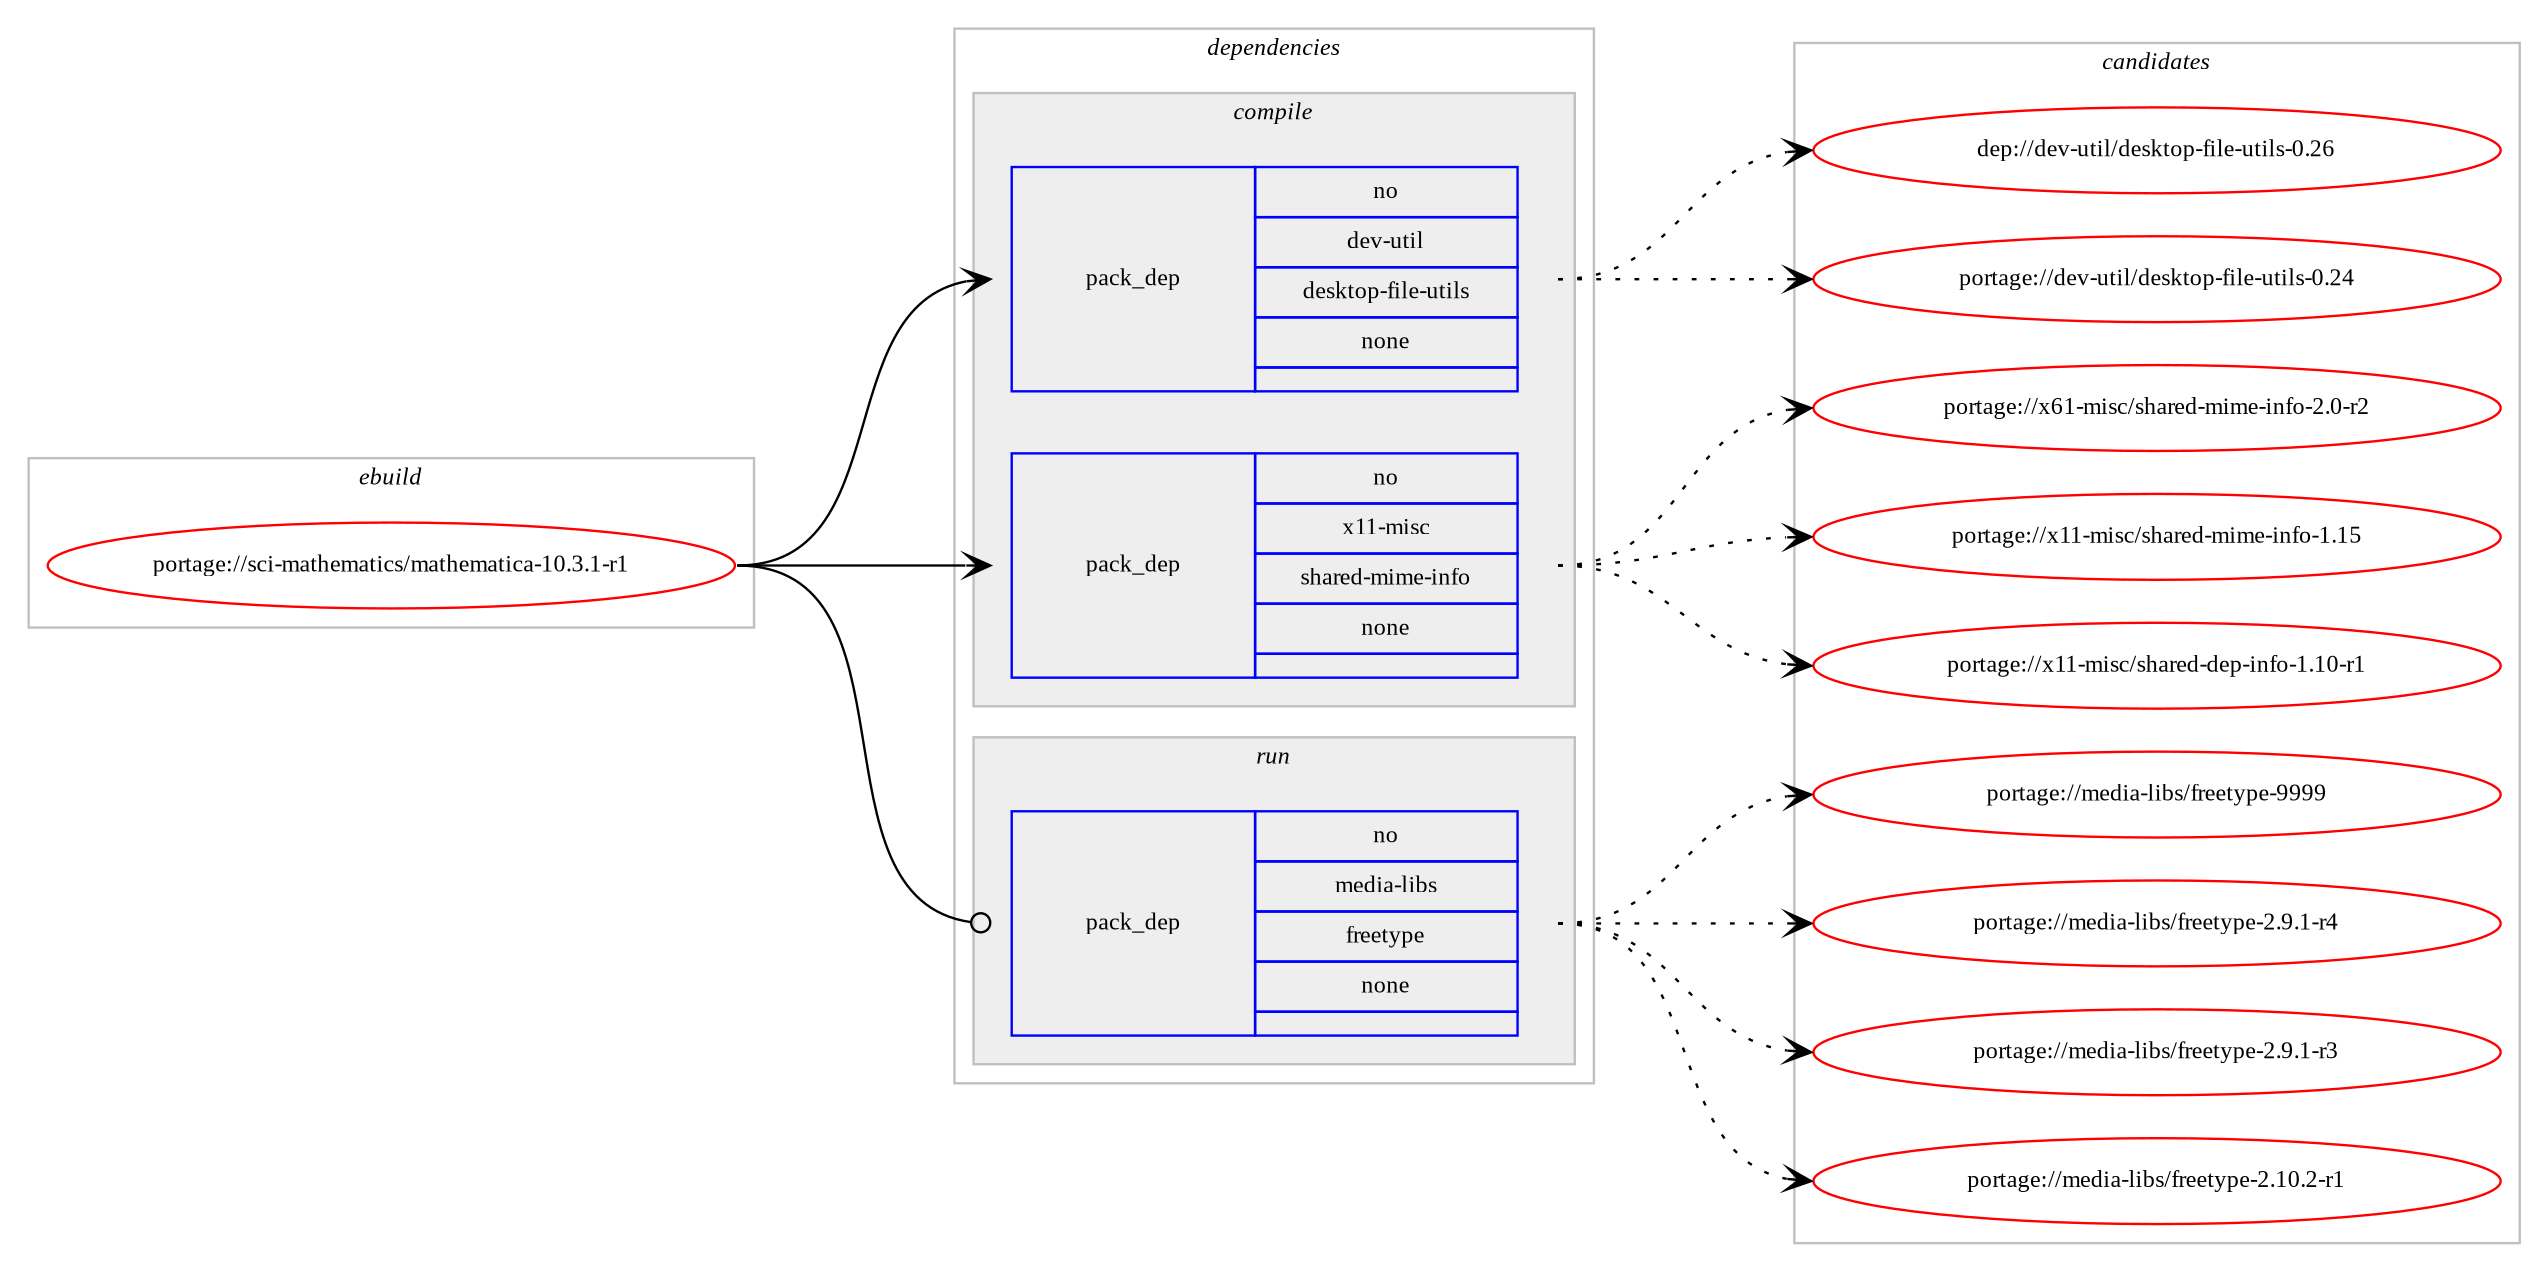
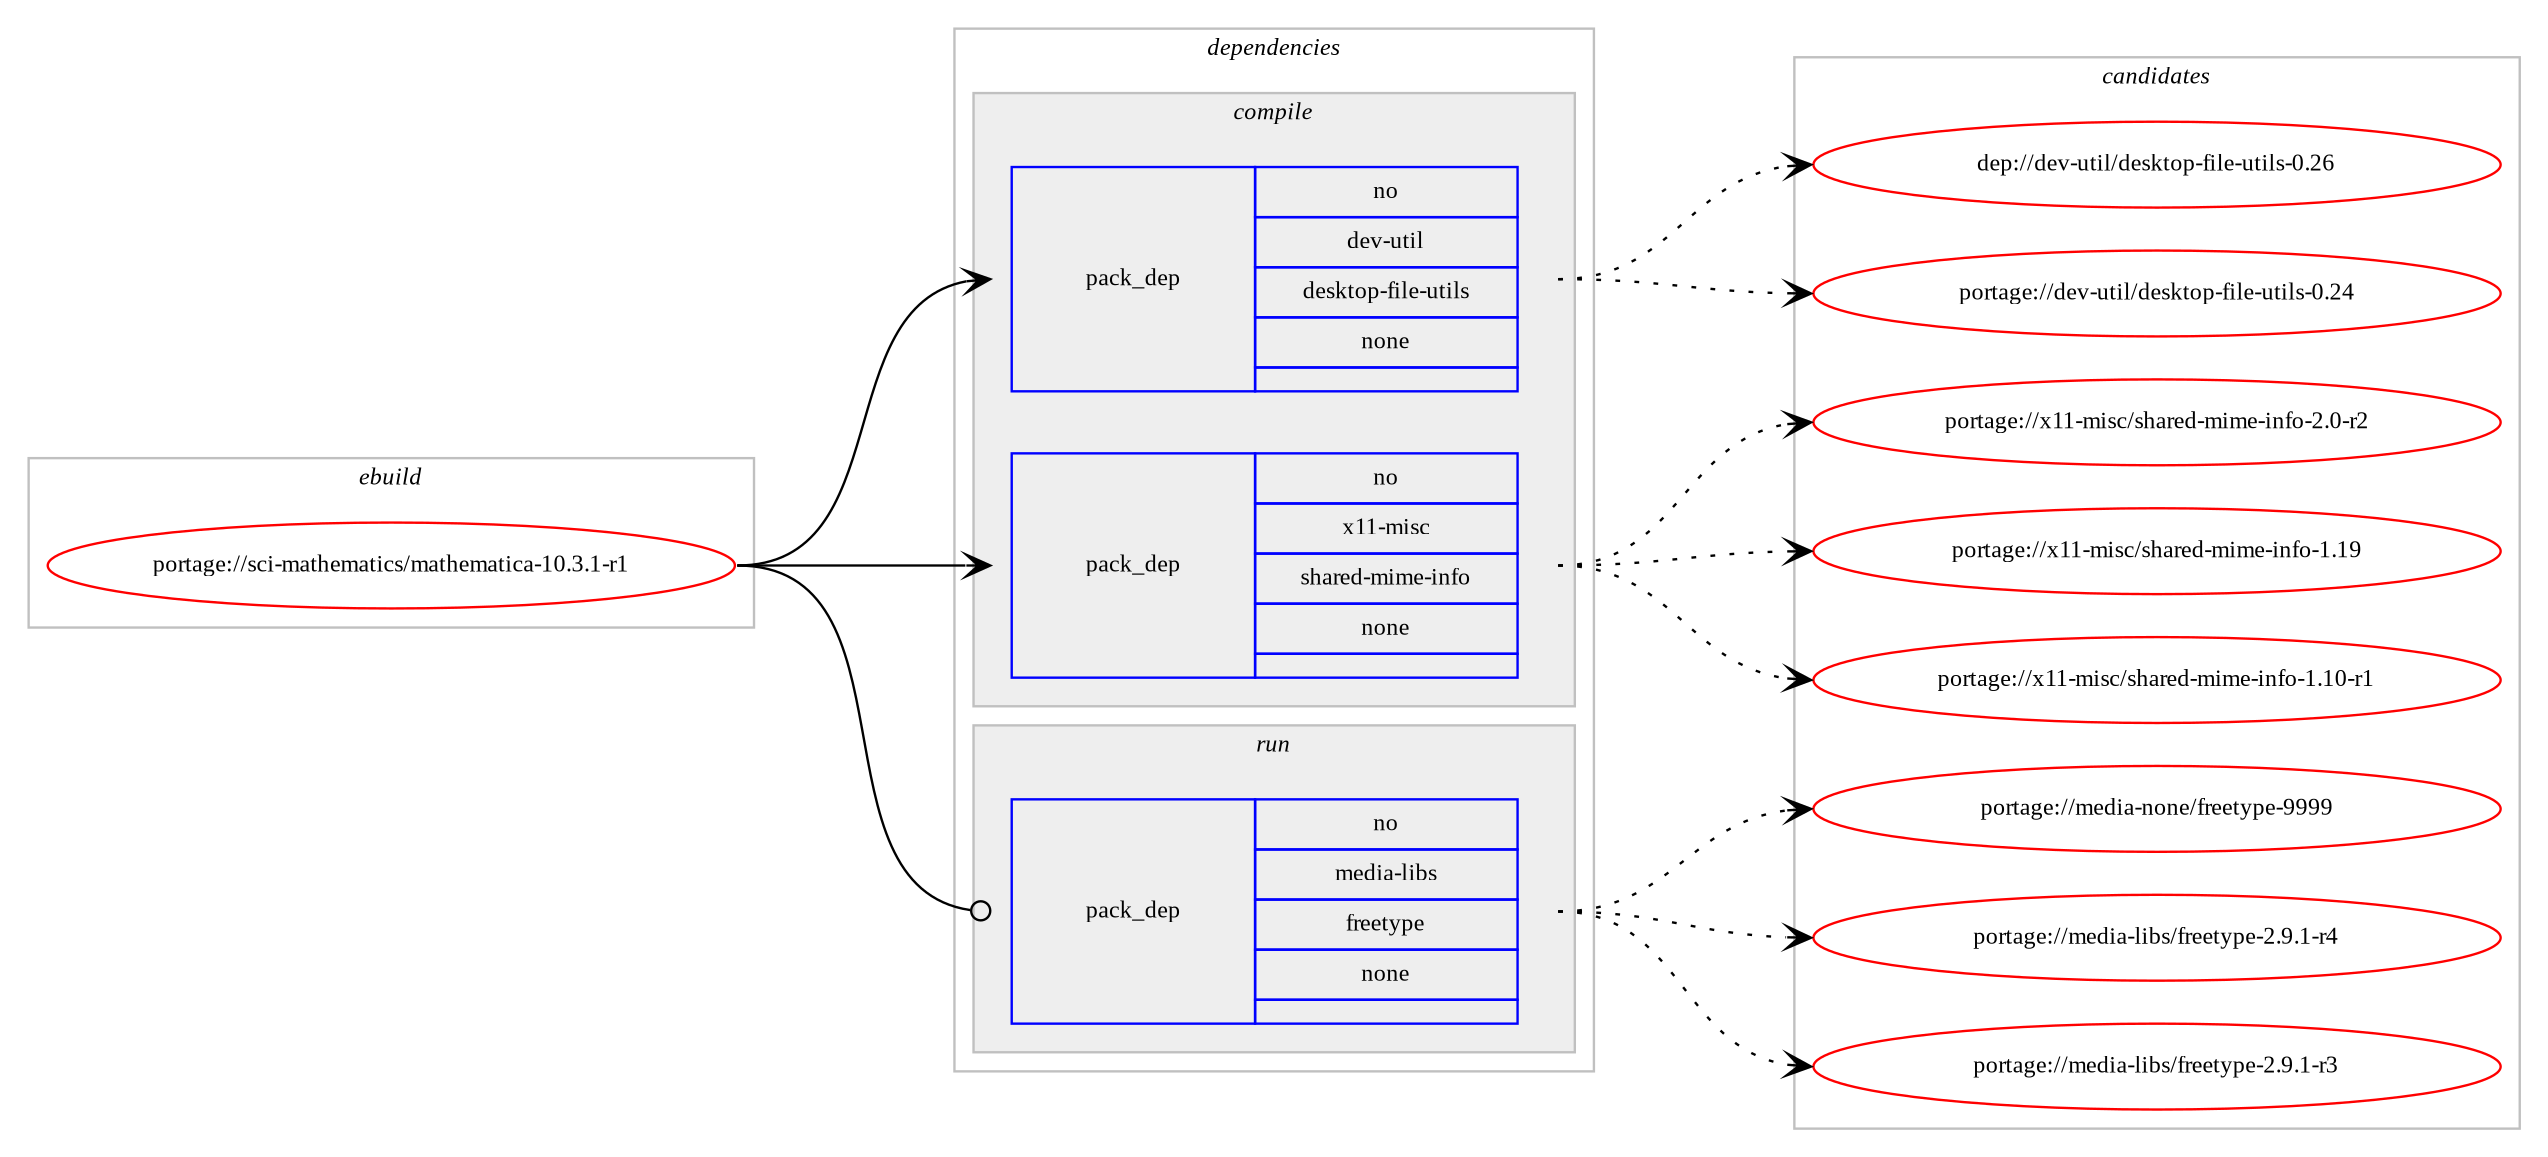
node "portage://x61-misc/shared-mime-info-2.0-r2": label "portage://x61-misc/shared-mime-info-2.0-r2" -> "portage://x11-misc/shared-mime-info-2.0-r2"
node "portage://x11-misc/shared-mime-info-1.15": label "portage://x11-misc/shared-mime-info-1.15" -> "portage://x11-misc/shared-mime-info-1.19"
node "portage://x11-misc/shared-dep-info-1.10-r1": label "portage://x11-misc/shared-dep-info-1.10-r1" -> "portage://x11-misc/shared-mime-info-1.10-r1"
node "portage://media-libs/freetype-9999": label "portage://media-libs/freetype-9999" -> "portage://media-none/freetype-9999"
node "portage://media-libs/freetype-2.10.2-r1": removed
